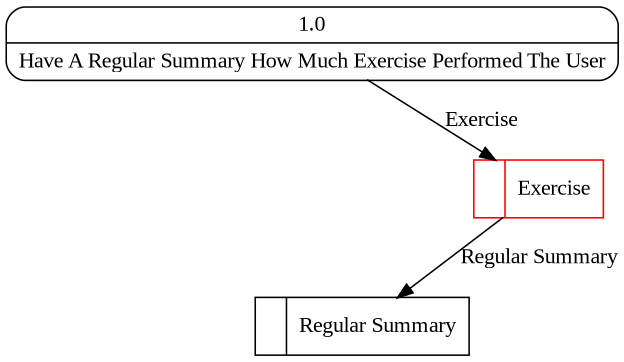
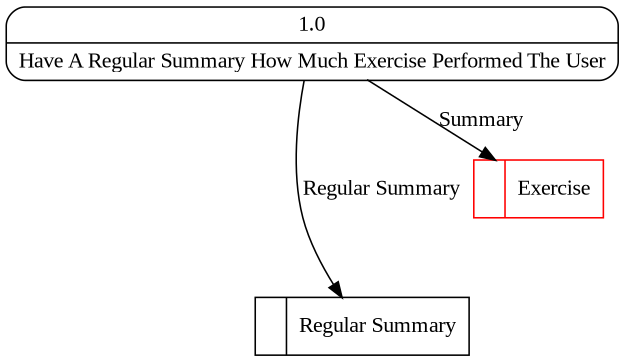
edge "1.0" -> "Exercise": label "Exercise" -> "Summary"
edge "Exercise" -> "Regular Summary": now "1.0" -> "Regular Summary"
